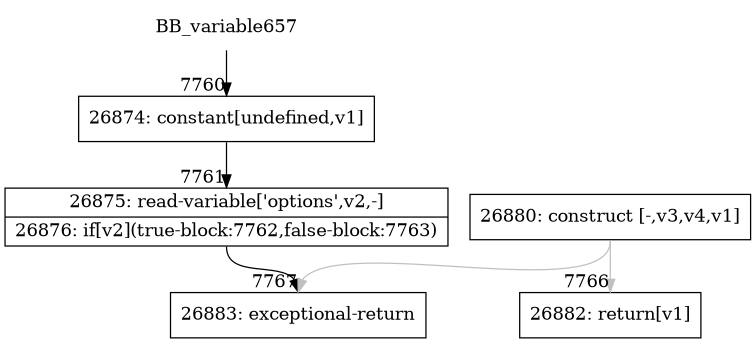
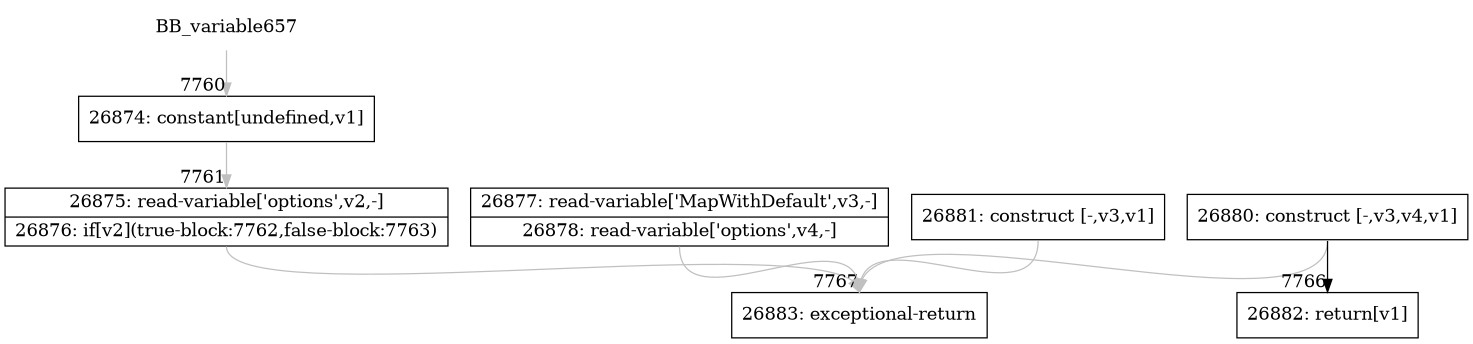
edge "BB_variable657" -> "26874: constant[undefined,v1]": color black -> gray
edge "26874: constant[undefined,v1]" -> "26875: read-variable['options',v2,-]": color black -> gray
node "26877: read-variable['MapWithDefault',v3,-]": added
node "26881: construct [-,v3,v1]": added
edge "26880: construct [-,v3,v4,v1]" -> "26882: return[v1]": color gray -> black
edge "26875: read-variable['options',v2,-]" -> "26883: exceptional-return": color black -> gray
